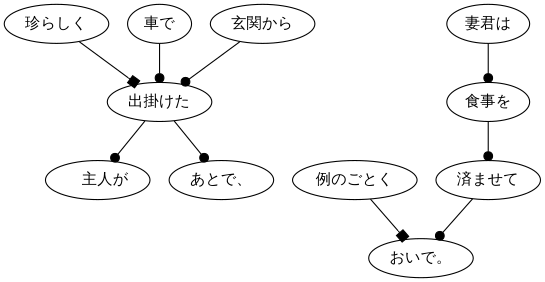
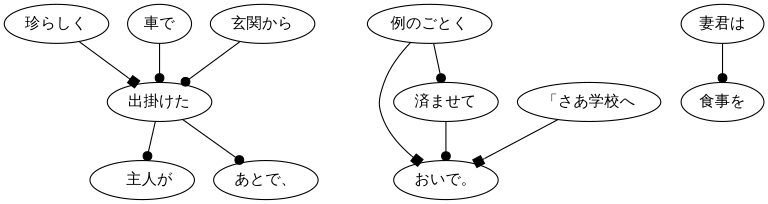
node "「さあ学校へ": added
edge "食事を" -> "済ませて": now "例のごとく" -> "済ませて"
